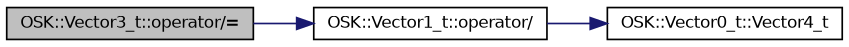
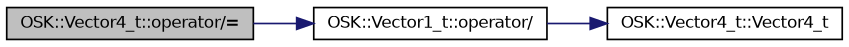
node "OSK::Vector3_t::operator/=": label "OSK::Vector3_t::operator/=" -> "OSK::Vector4_t::operator/="
node "OSK::Vector0_t::Vector4_t": label "OSK::Vector0_t::Vector4_t" -> "OSK::Vector4_t::Vector4_t"
